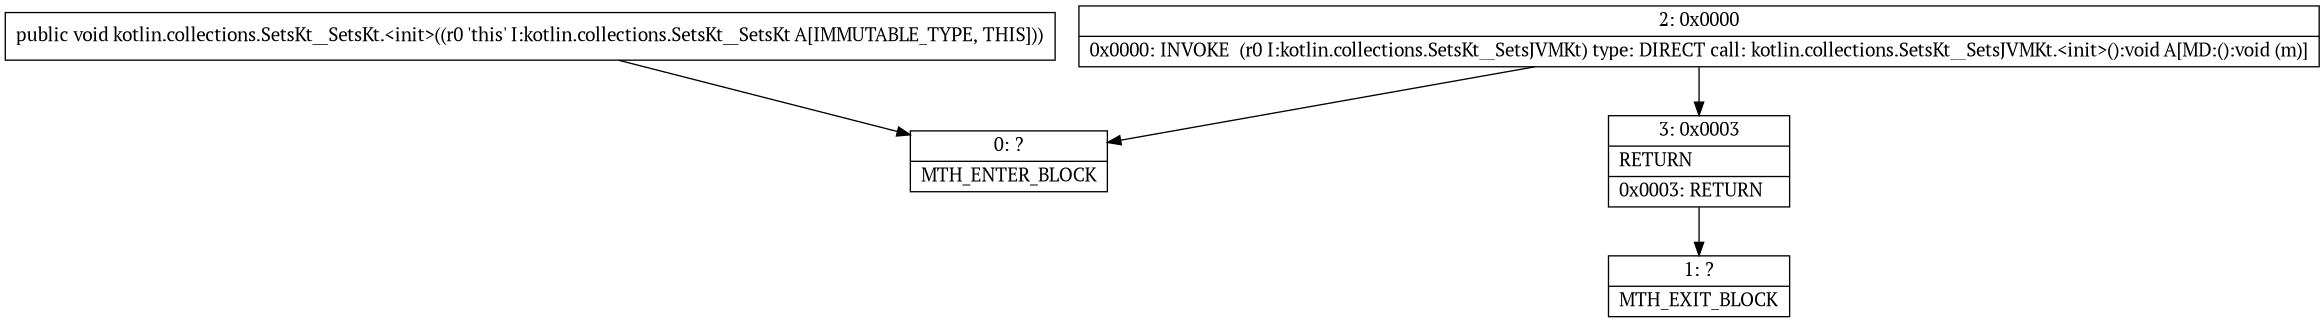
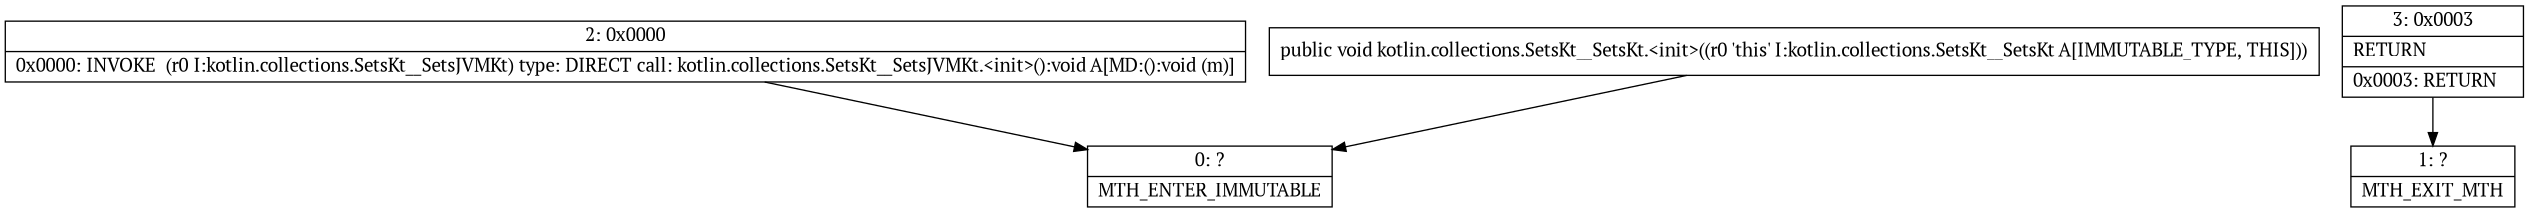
edge "2: 0x0000" -> "3: 0x0003": removed
node "0: ?": text "MTH_ENTER_BLOCK" -> "MTH_ENTER_IMMUTABLE"
node "1: ?": text "MTH_EXIT_BLOCK" -> "MTH_EXIT_MTH"
